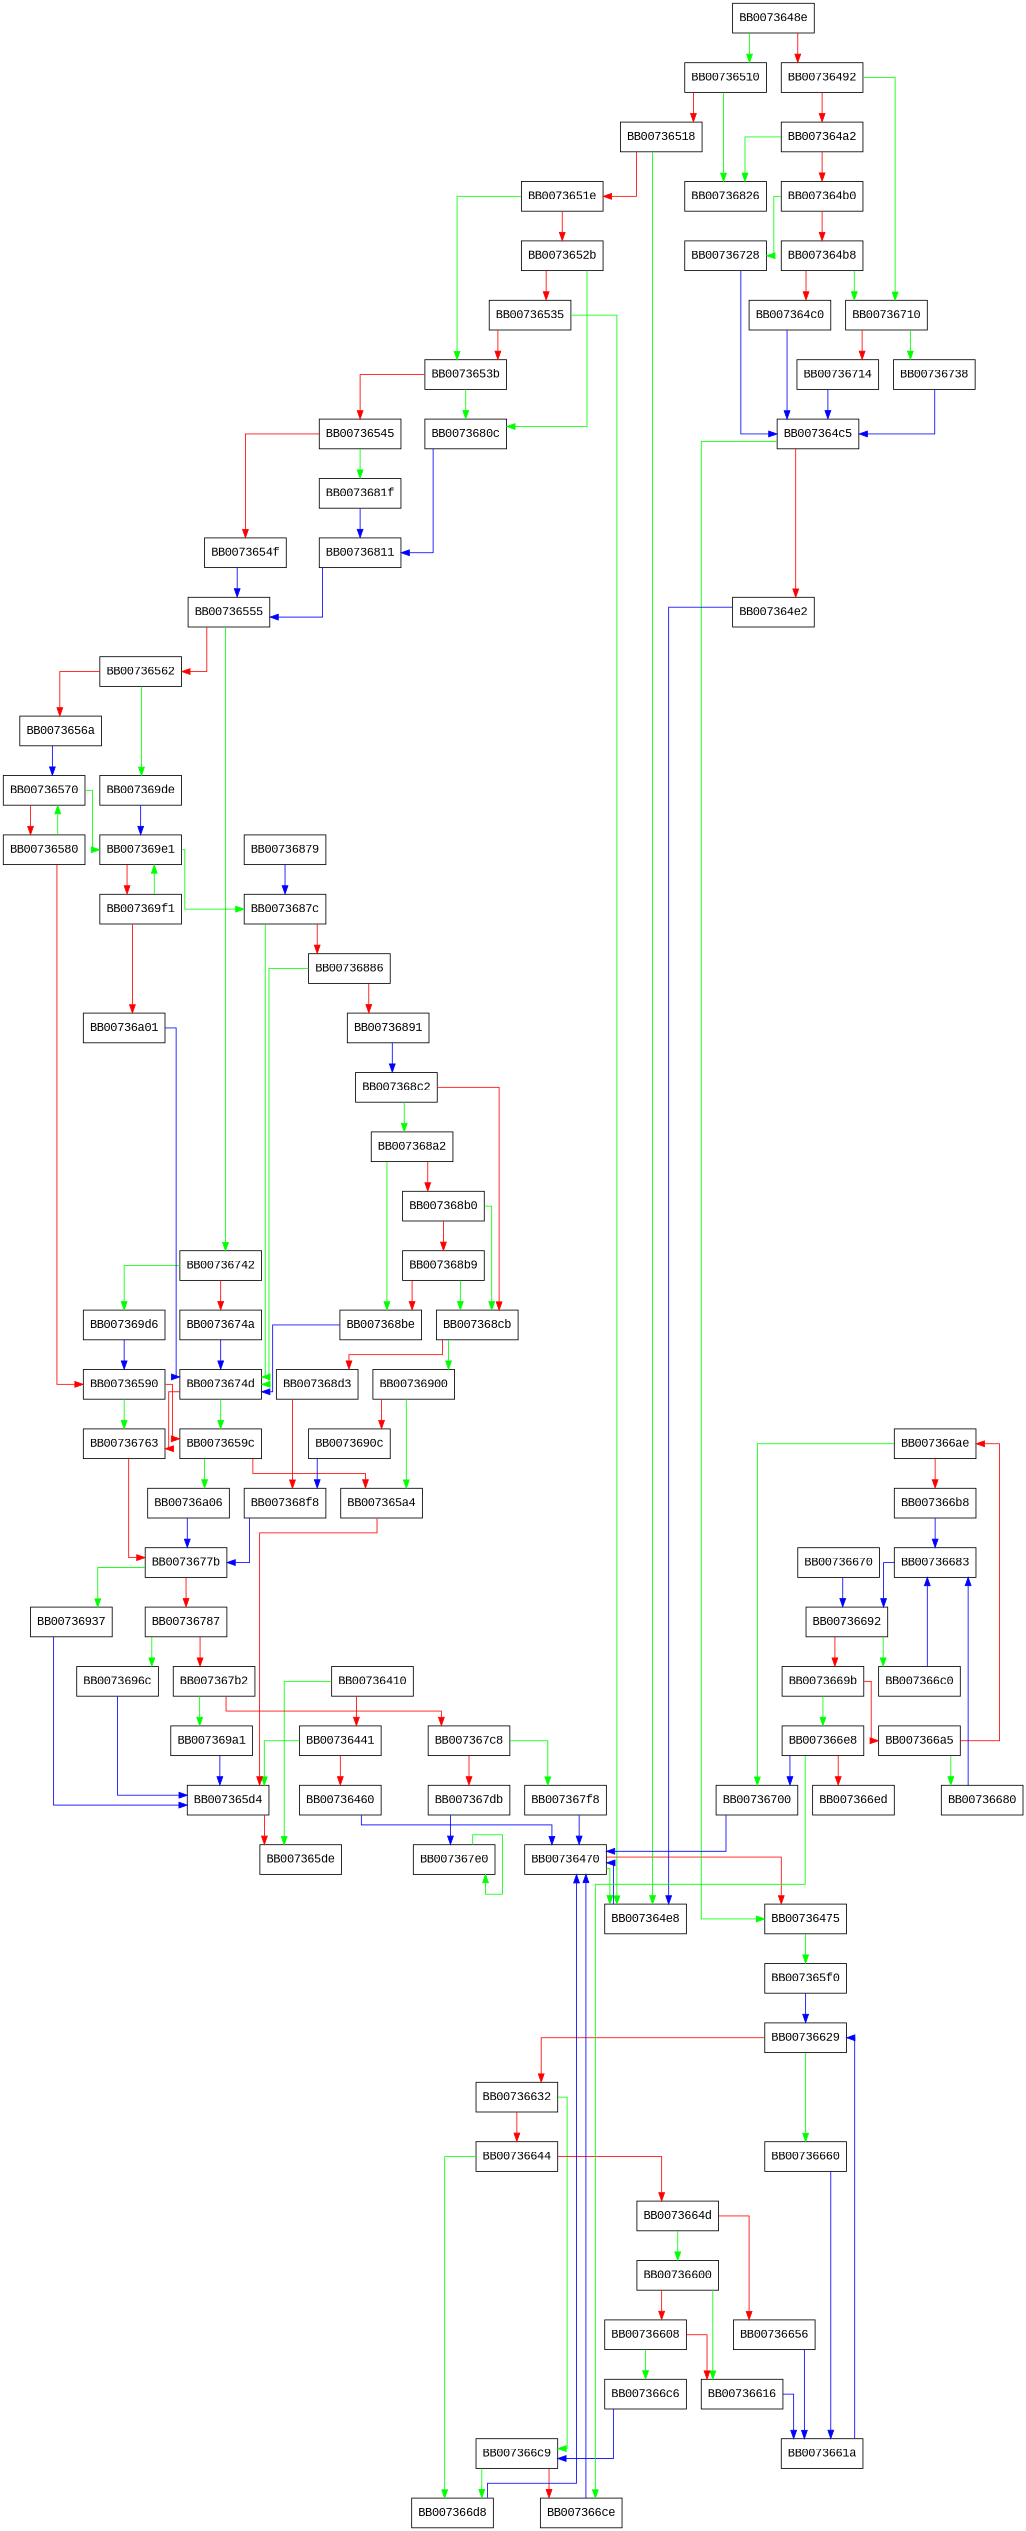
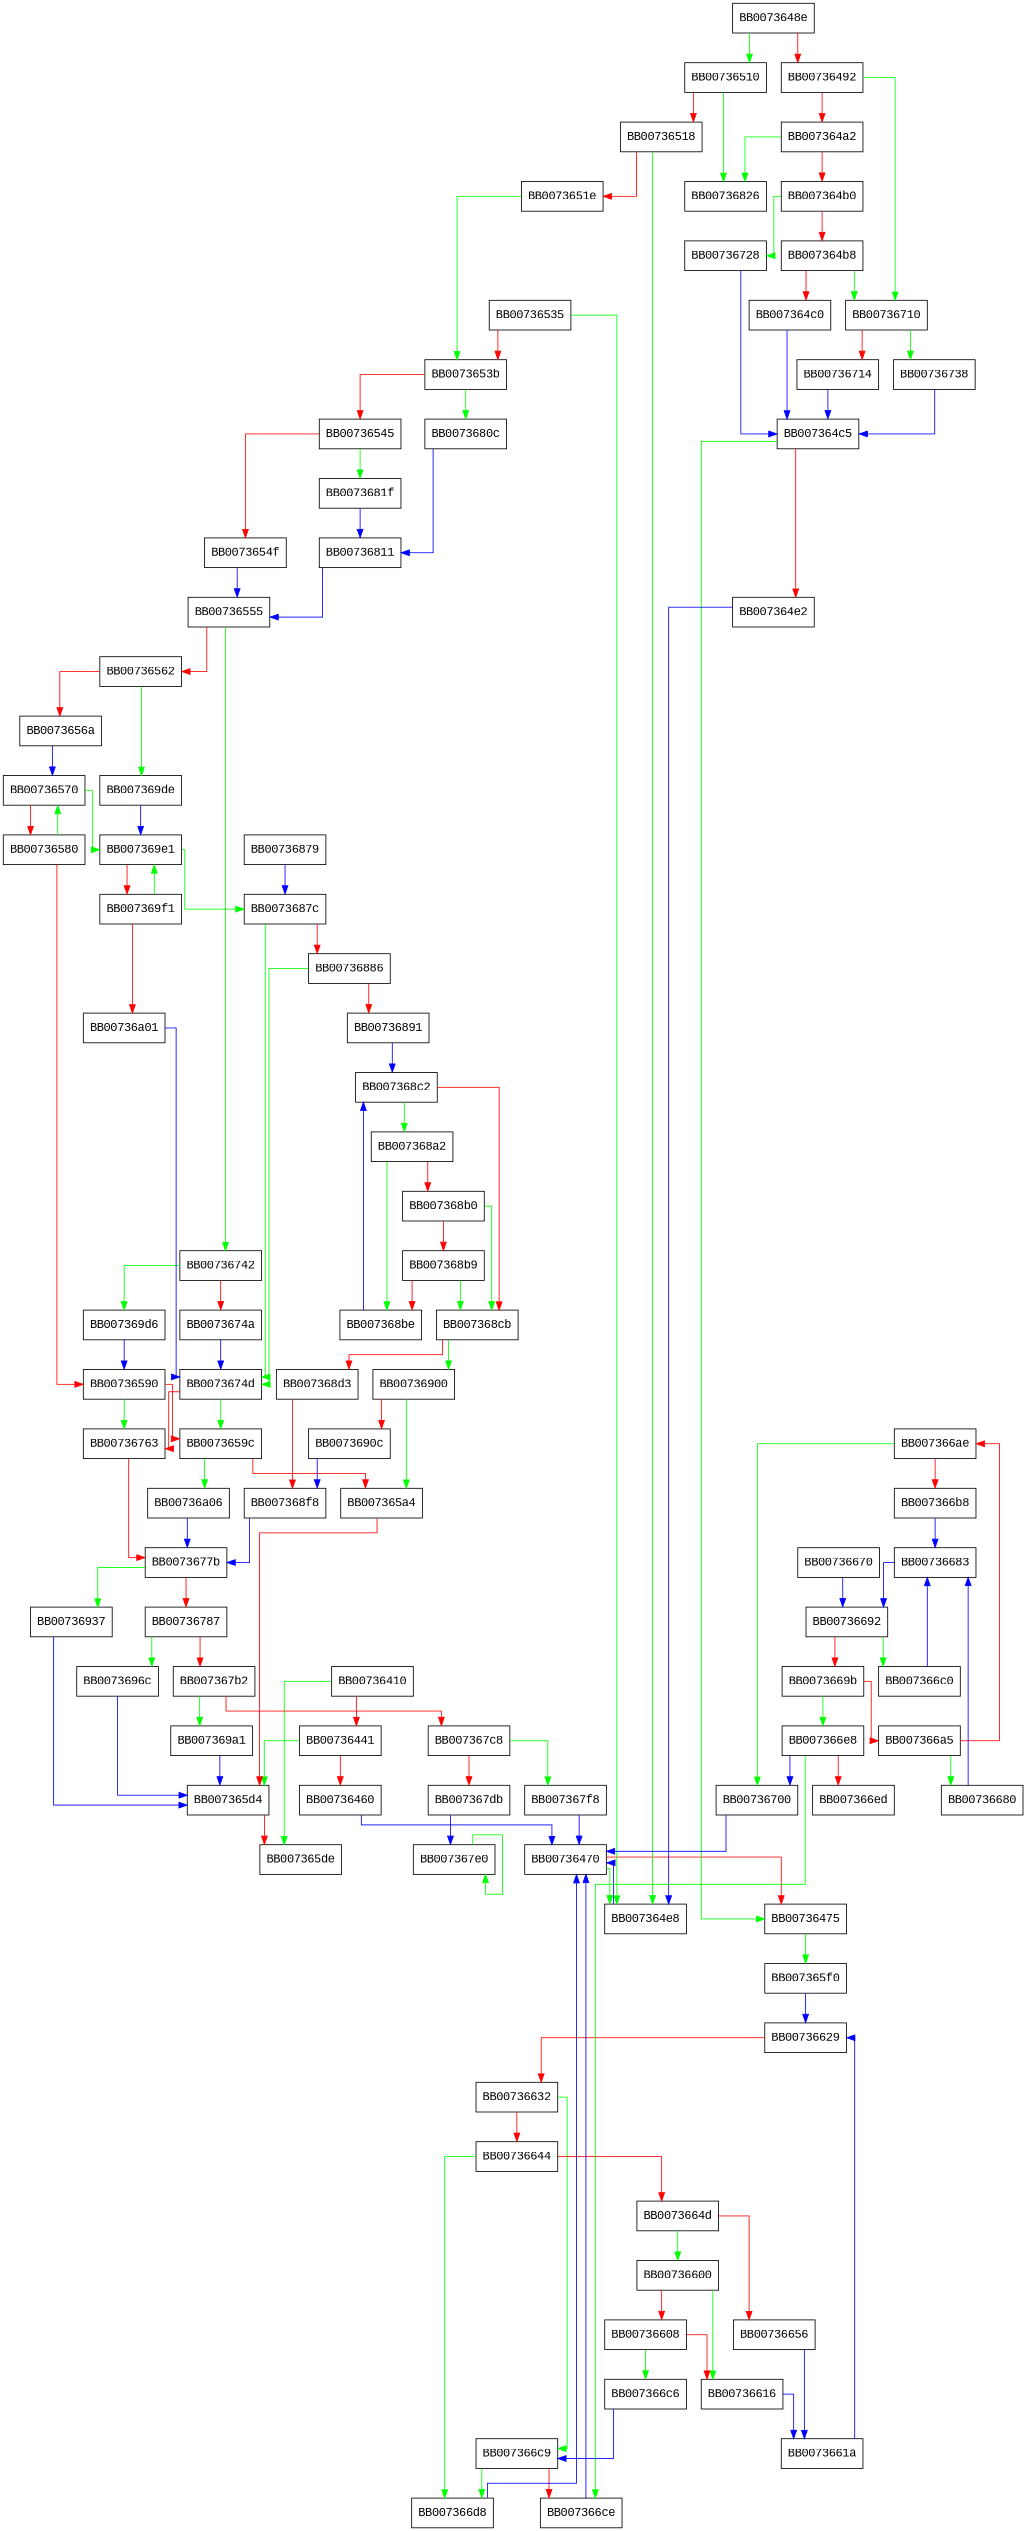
node "BB0073652b": removed
edge "BB007368be" -> "BB0073674d": now "BB007368be" -> "BB007368c2"
node "BB00736660": removed
